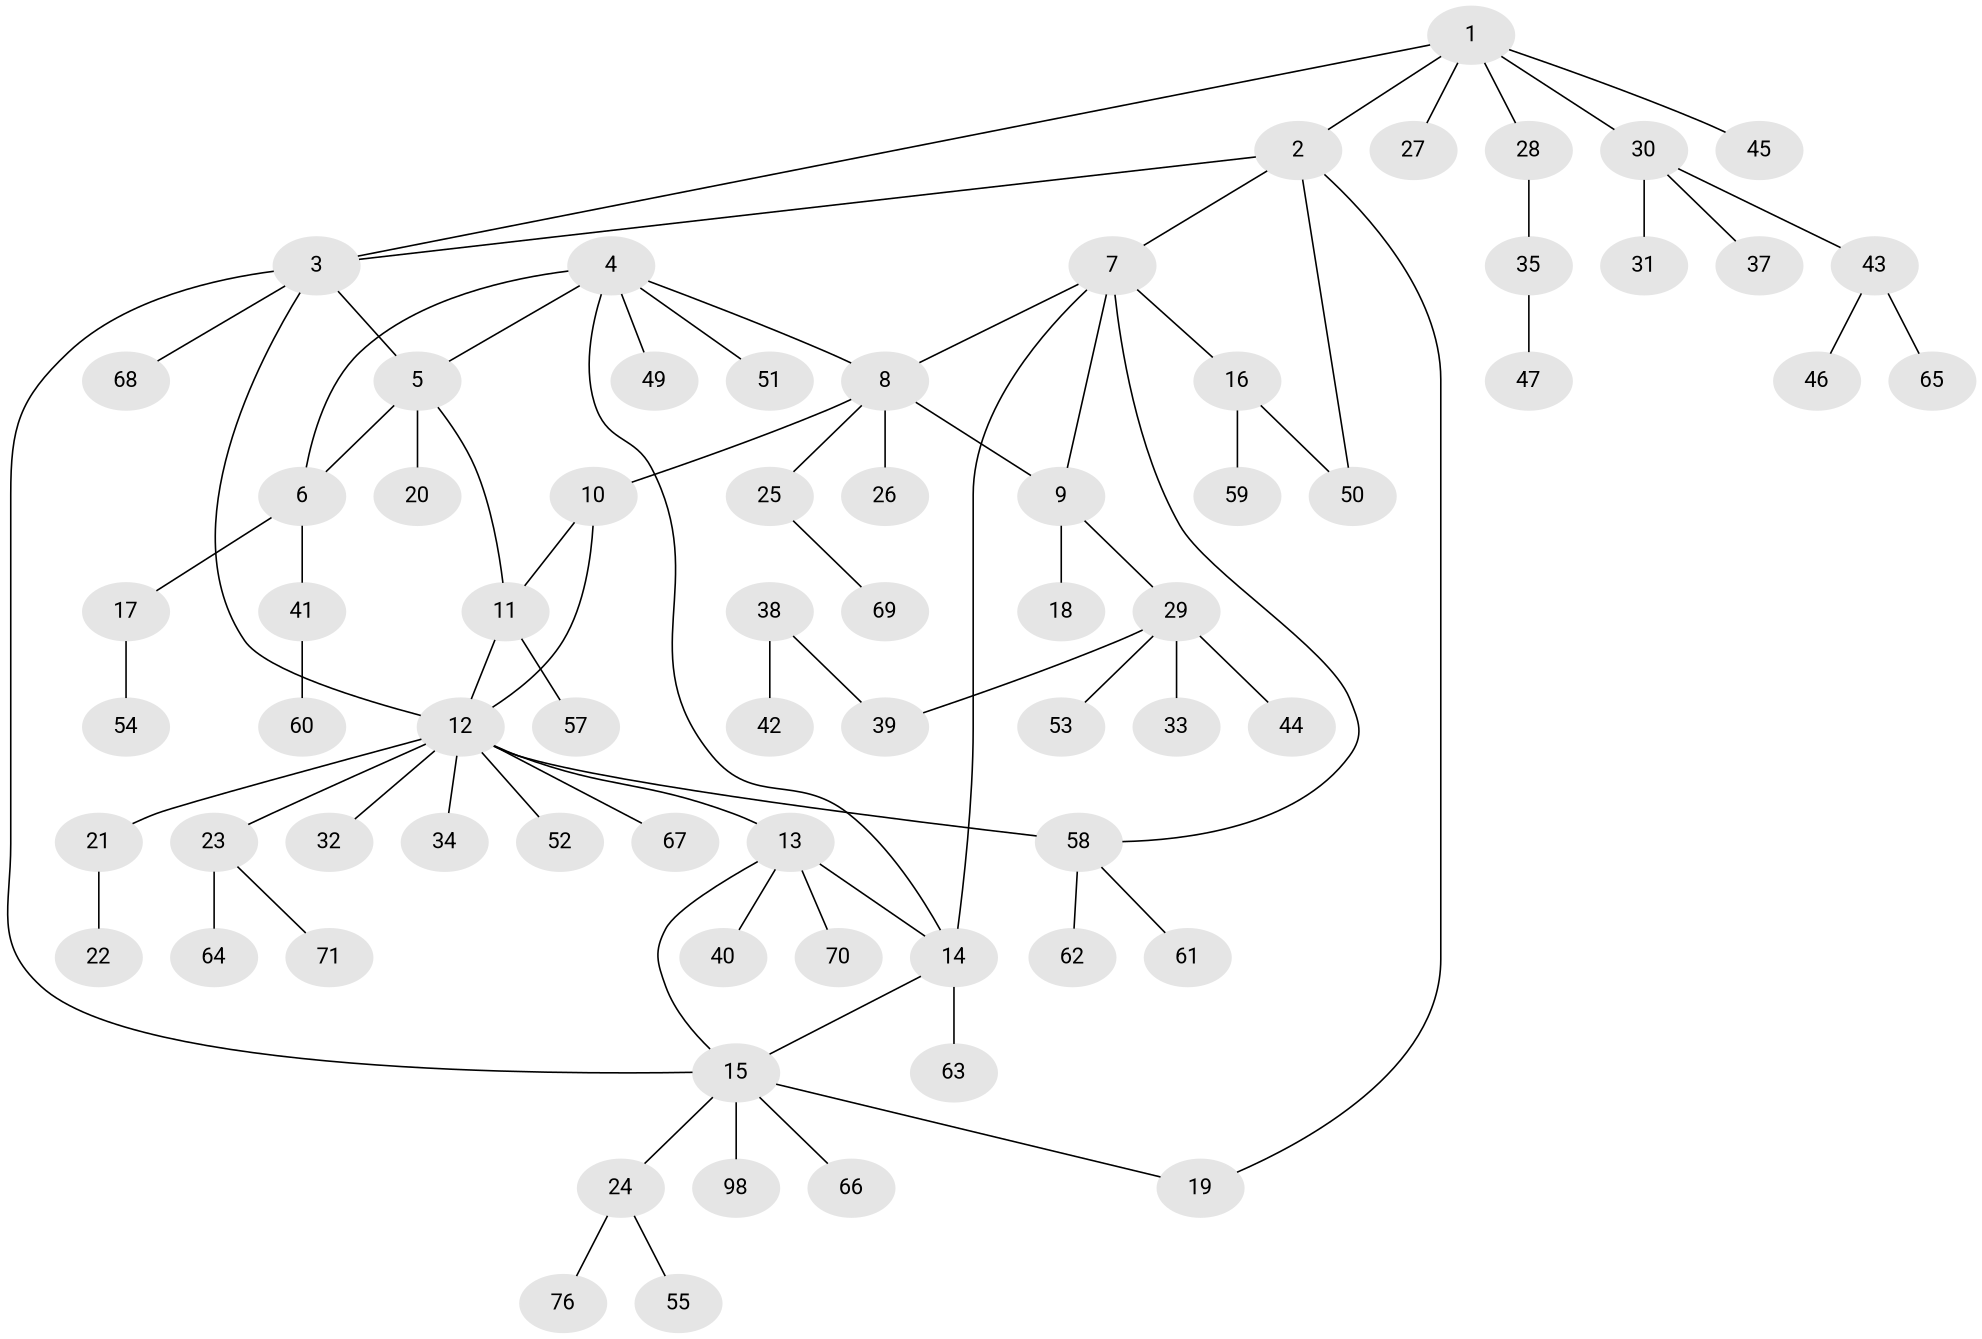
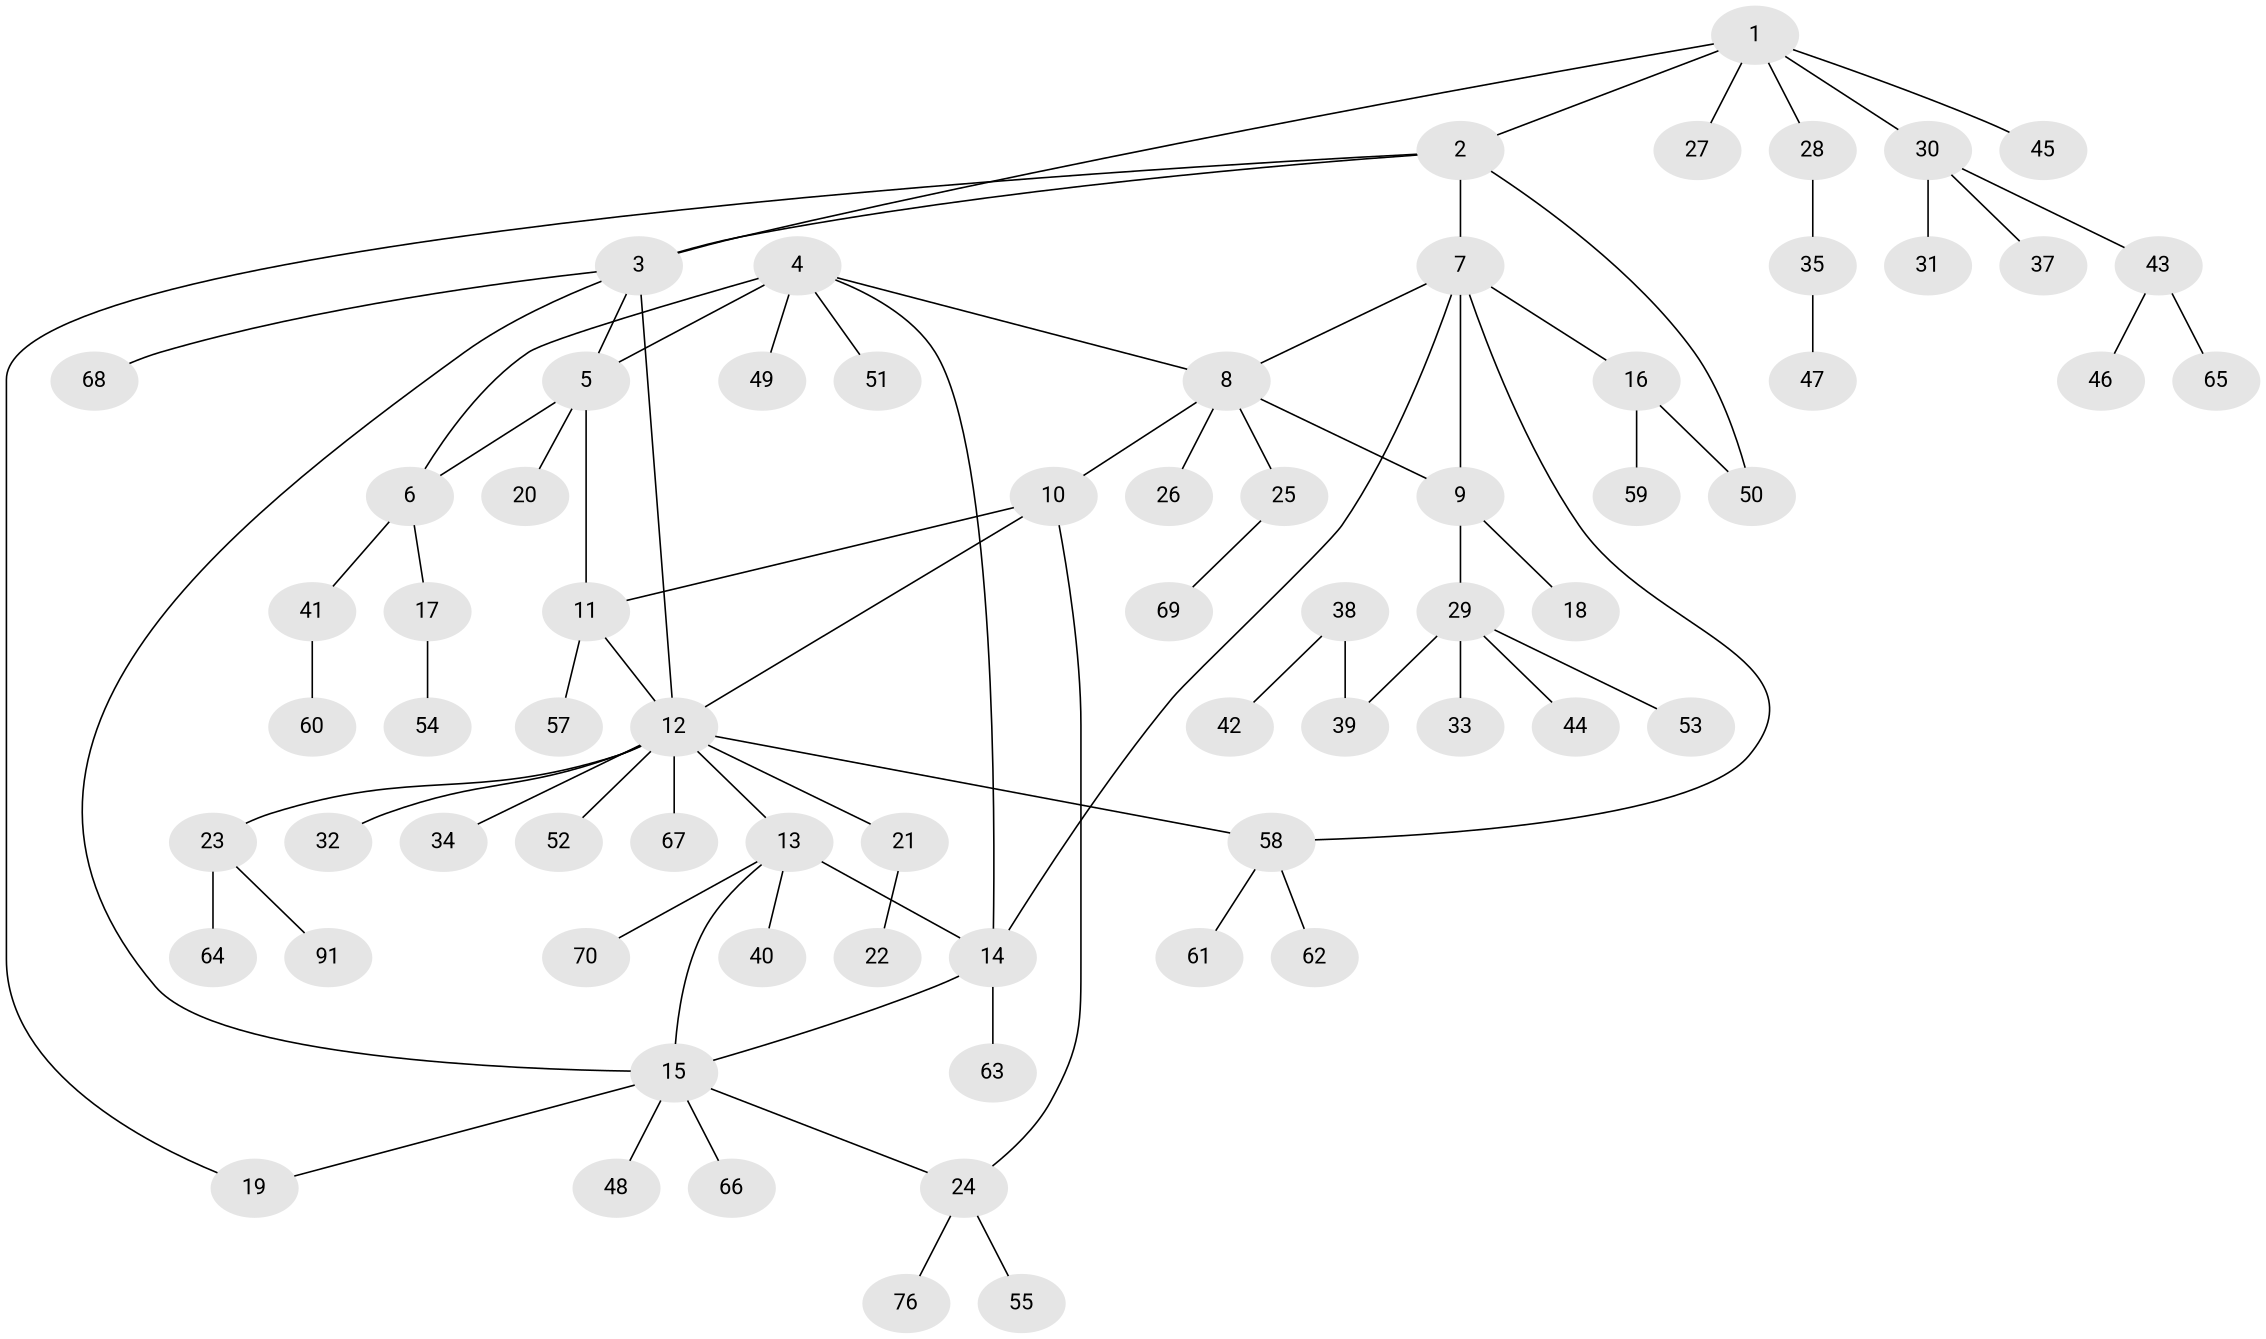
edge "10" -- "24": added
node "71": label "71" -> "91"
node "98": label "98" -> "48"
